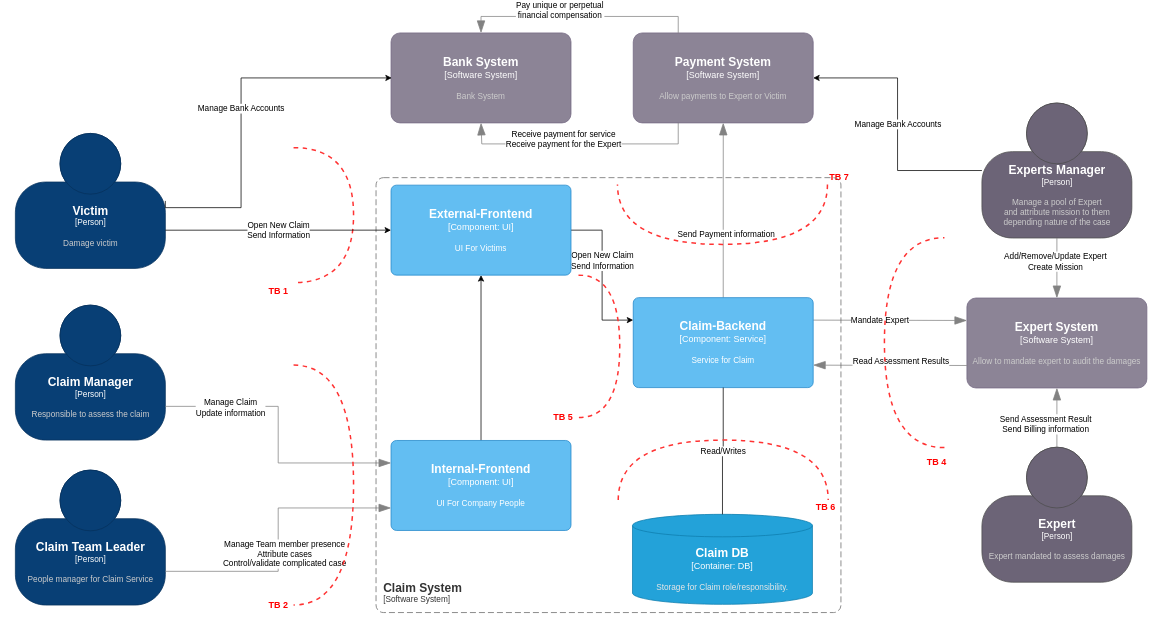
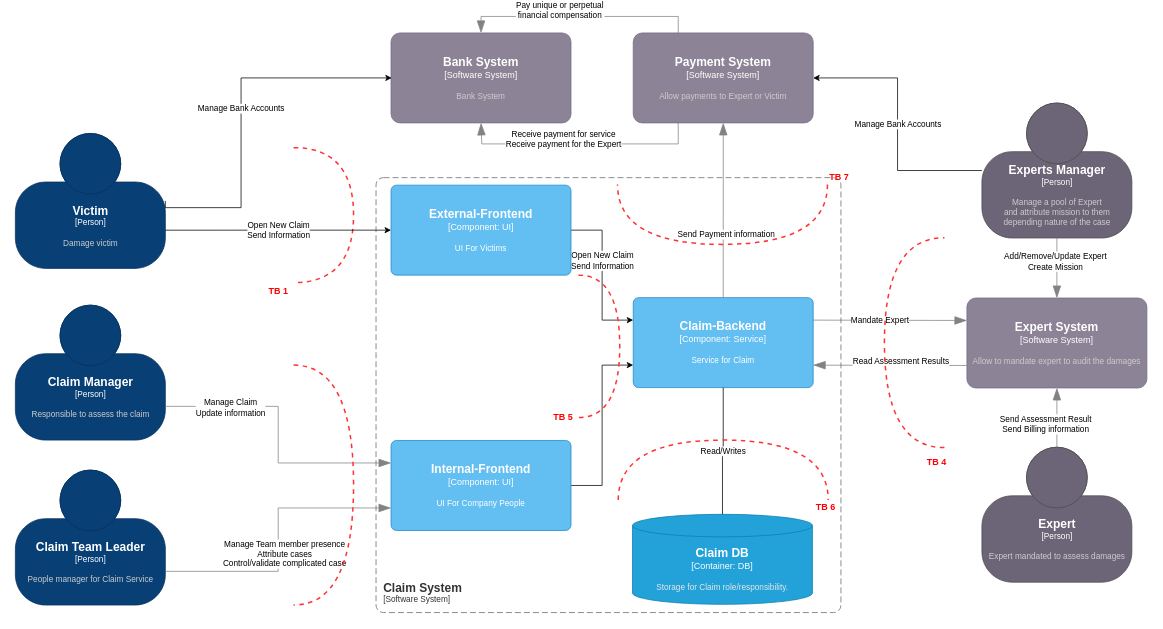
edge "Internal-Frontend [Component: UI] UI For Company People" -> "External-Frontend [Component: UI] UI For Victims": now "Internal-Frontend [Component: UI] UI For Company People" -> "Claim-Backend [Component: Service] Service for Claim"
node "TB 2": removed
